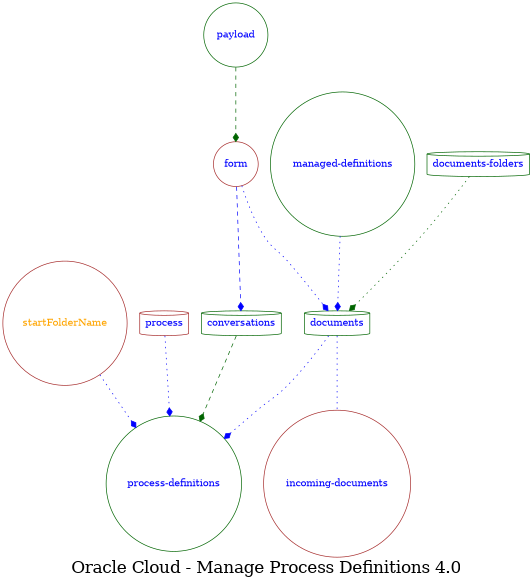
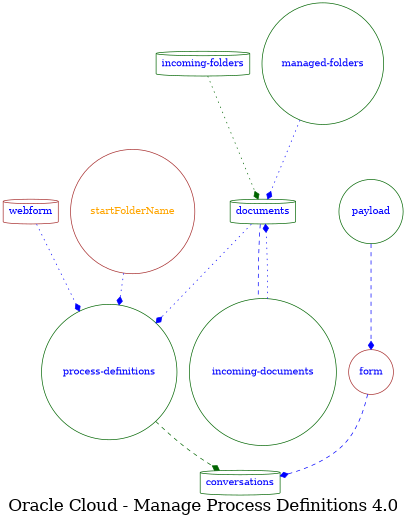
edge "payload" -> "form": color darkgreen -> blue
node "managed-definitions": label "managed-definitions" -> "managed-folders"
node "documents-folders": label "documents-folders" -> "incoming-folders"
edge "form" -> "documents": now "incoming-documents" -> "documents"
node "process": label "process" -> "webform"
edge "documents" -- "incoming-documents": style dotted -> dashed
edge "conversations" -> "process-definitions": reversed
node "incoming-documents": color brown -> darkgreen
